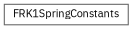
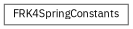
node "FRK1SpringConstants": label "FRK1SpringConstants" -> "FRK4SpringConstants"
